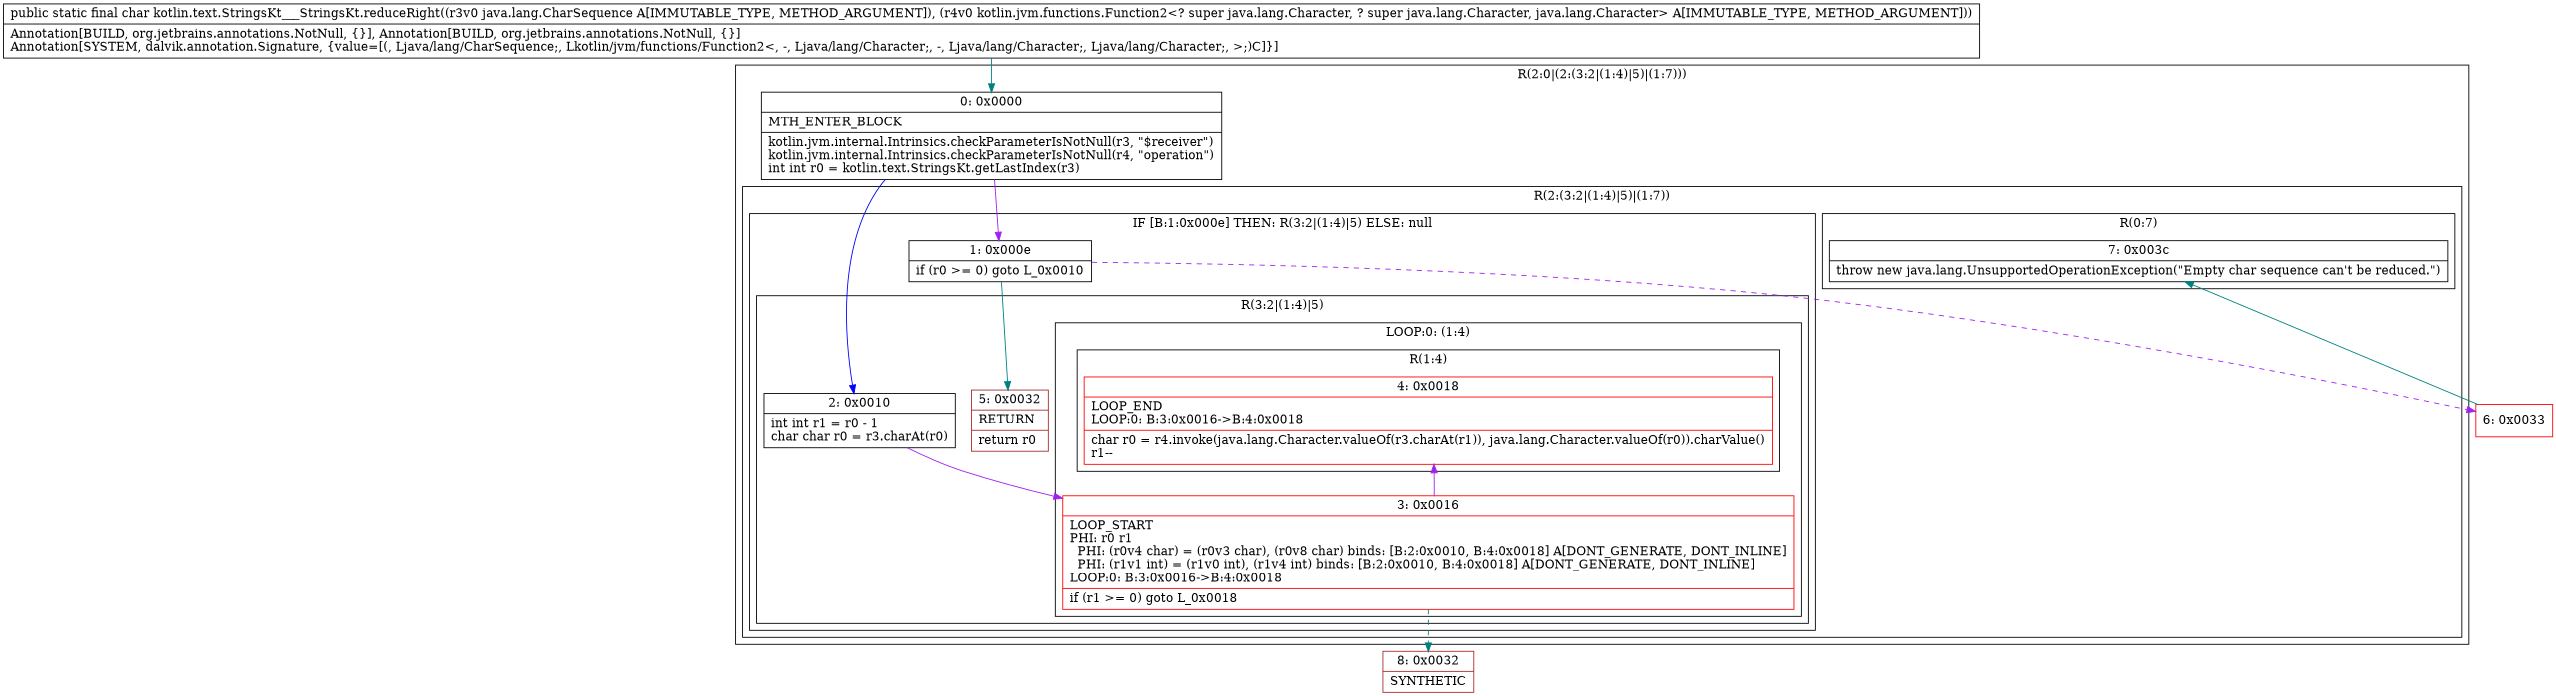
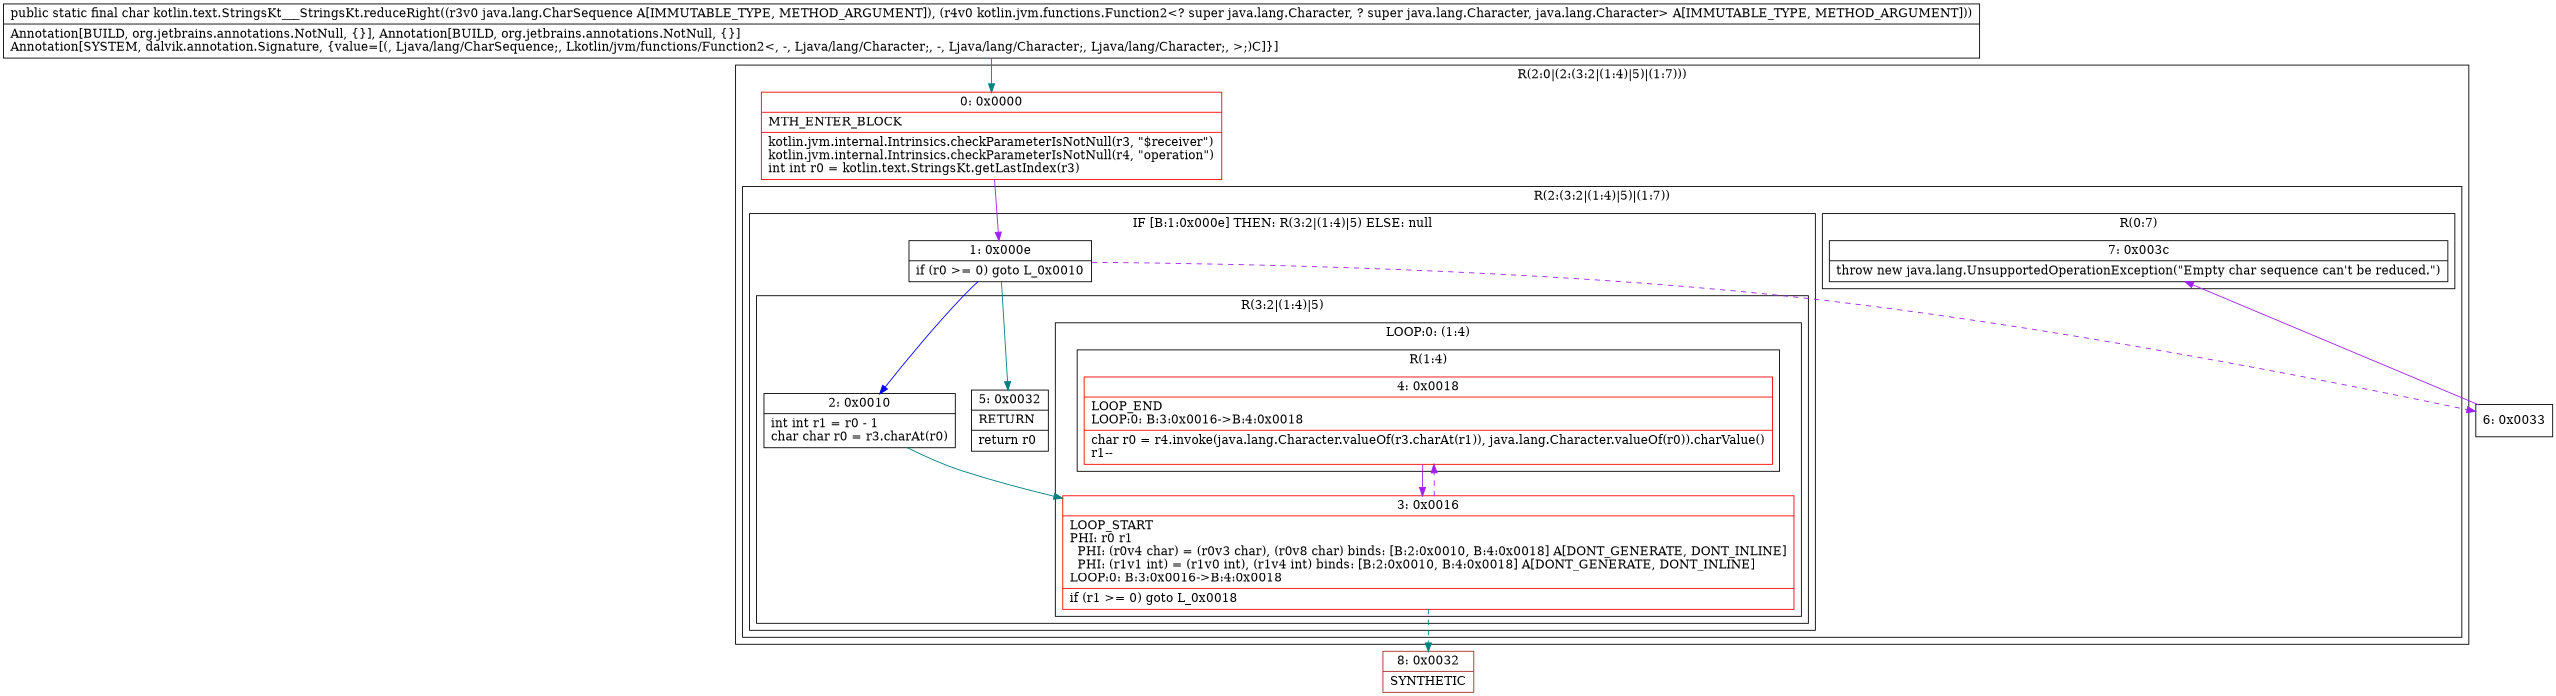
node "0: 0x0000": color black -> red
edge "0: 0x0000" -> "2: 0x0010": now "1: 0x000e" -> "2: 0x0010"
edge "6: 0x0033" -> "7: 0x003c": color teal -> purple
node "5: 0x0032": color brown -> black
node "6: 0x0033": color red -> black
edge "2: 0x0010" -> "3: 0x0016": color purple -> teal
edge "4: 0x0018" -> "3: 0x0016": added
edge "3: 0x0016" -> "4: 0x0018": style solid -> dashed
